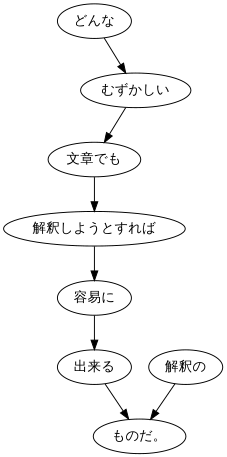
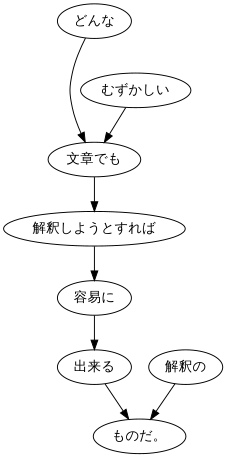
edge "どんな" -> "むずかしい": now "どんな" -> "文章でも"
